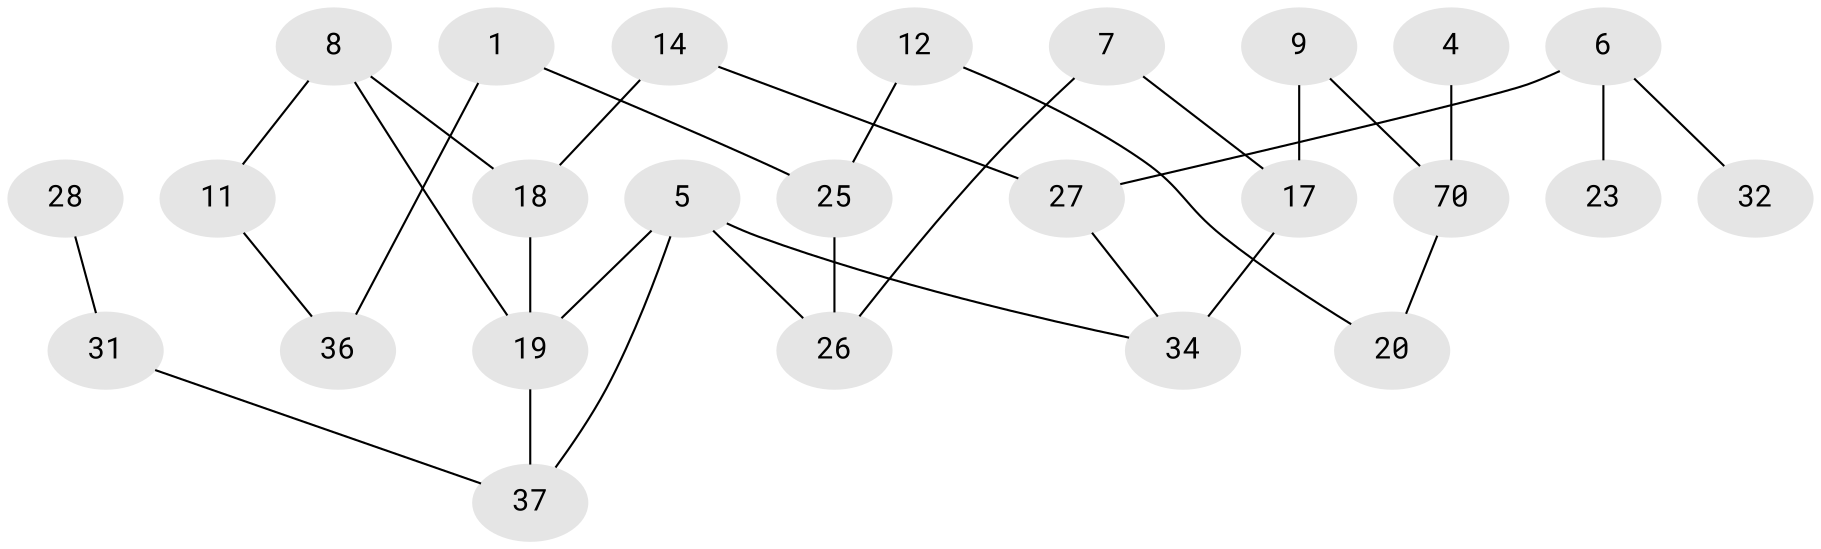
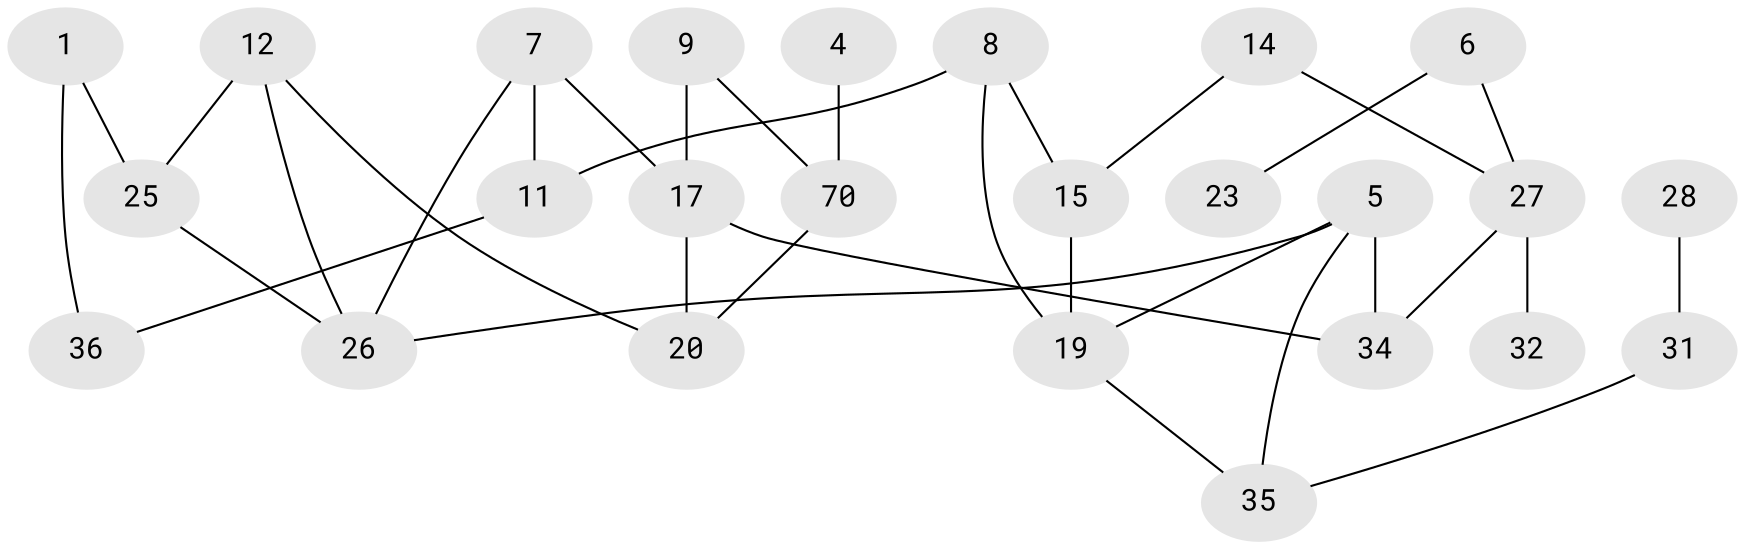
edge "6" -- "32": now "27" -- "32"
edge "7" -- "11": added
node "18": label "18" -> "15"
edge "12" -- "26": added
edge "17" -- "20": added
node "37": label "37" -> "35"
